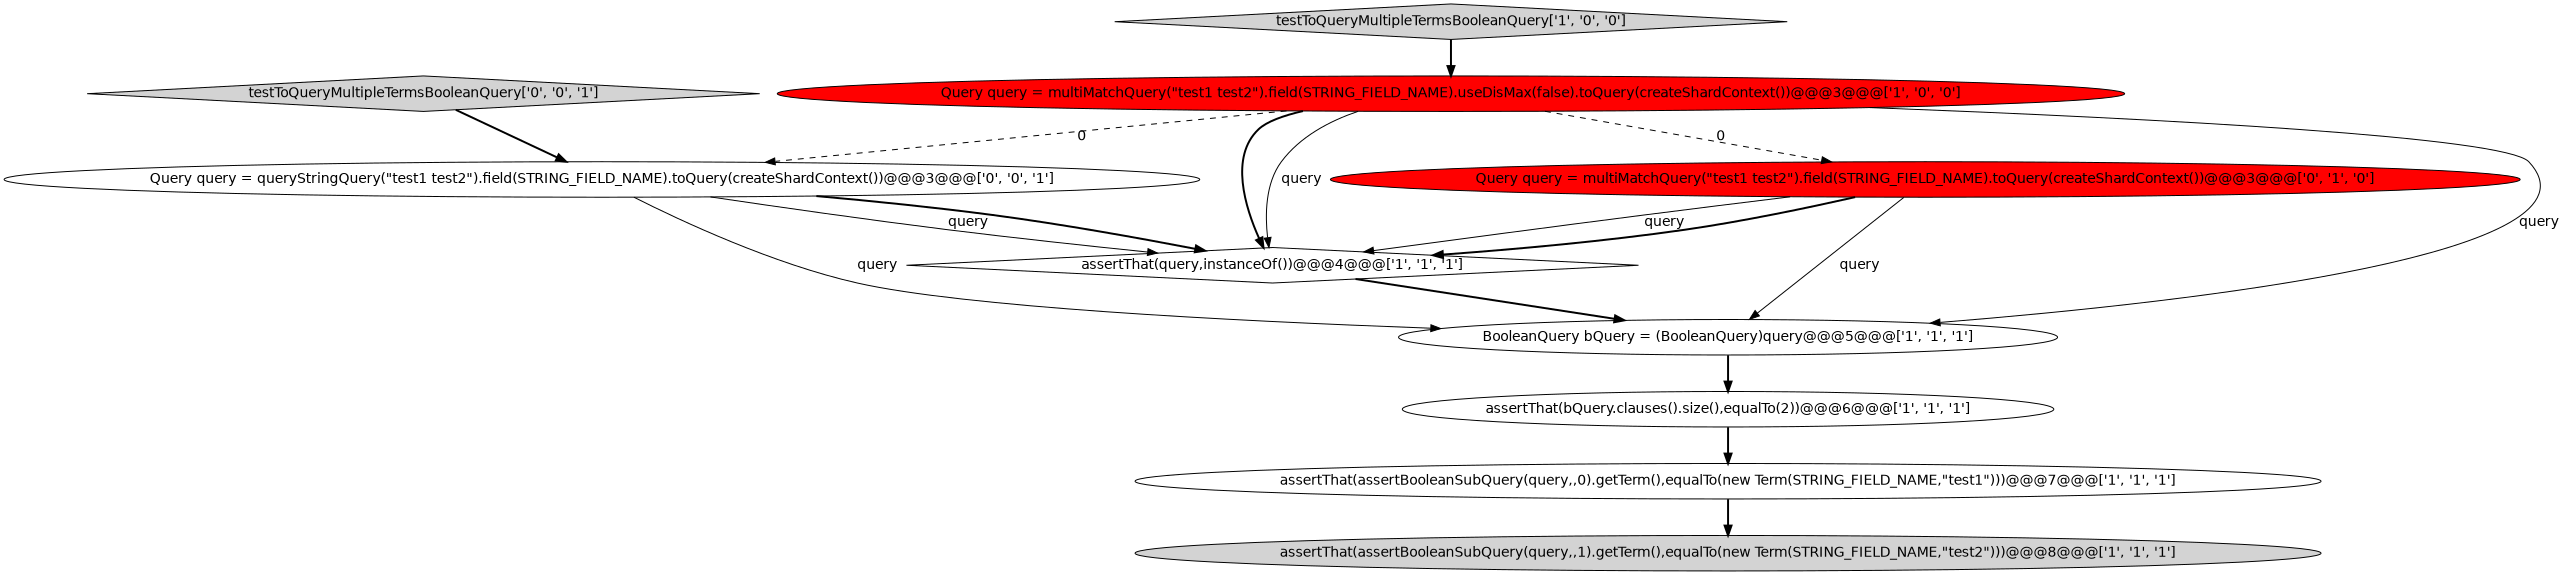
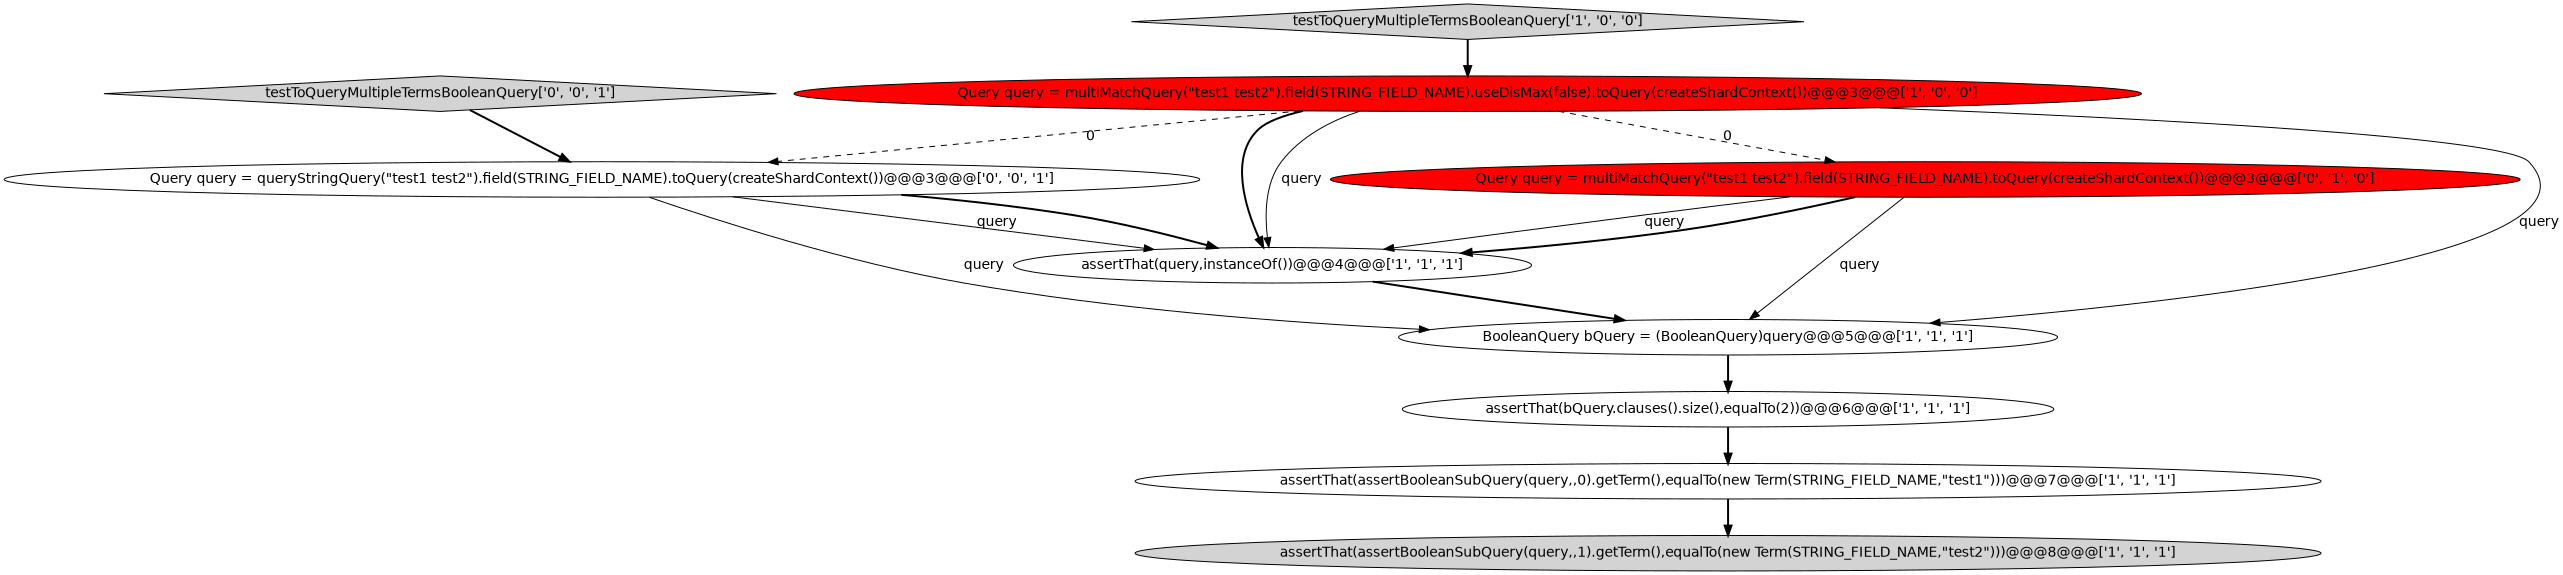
node "assertThat(query,instanceOf())@@@4@@@['1', '1', '1']": shape diamond -> ellipse
